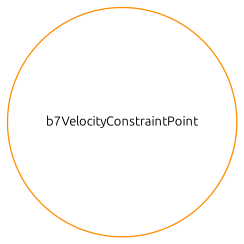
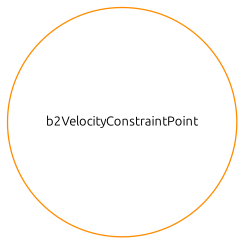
node "b7VelocityConstraintPoint": label "b7VelocityConstraintPoint" -> "b2VelocityConstraintPoint"
